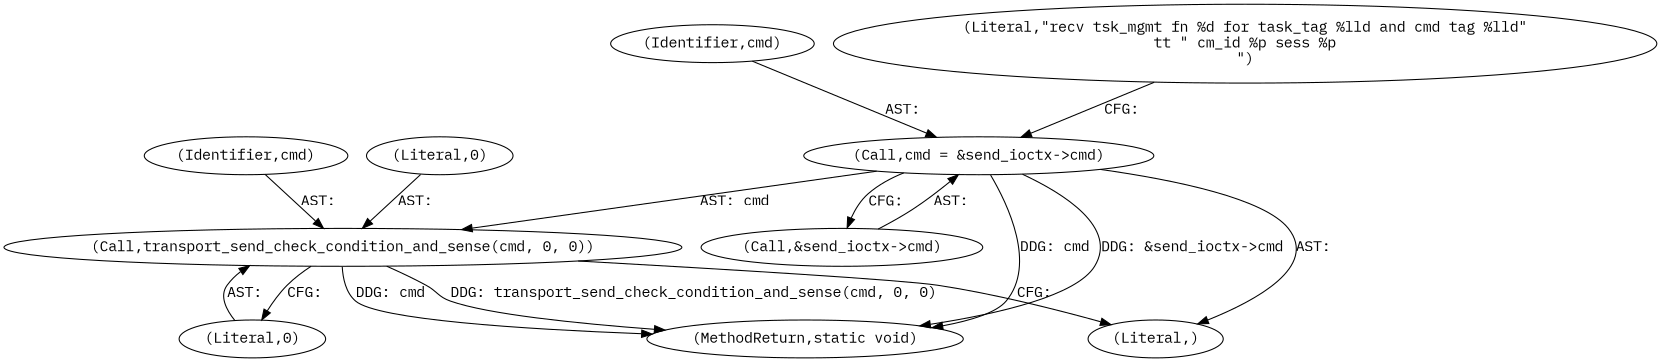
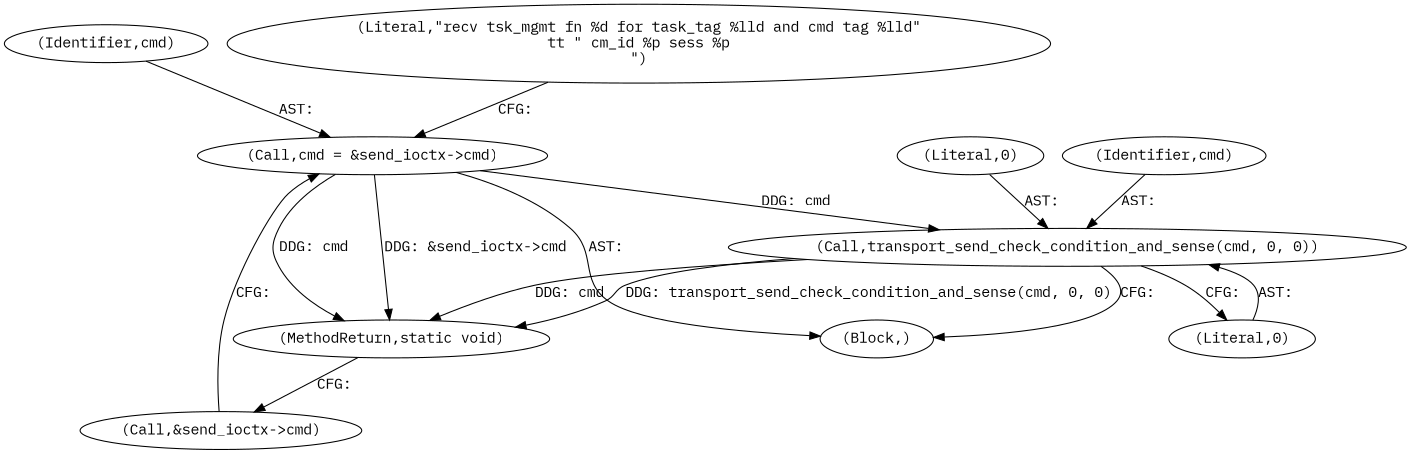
edge "(Call,cmd = &send_ioctx->cmd)" -> "(Call,&send_ioctx->cmd)": now "(MethodReturn,static void)" -> "(Call,&send_ioctx->cmd)"
edge "(Call,cmd = &send_ioctx->cmd)" -> "(Call,transport_send_check_condition_and_sense(cmd, 0, 0))": label "AST: cmd" -> "DDG: cmd"
edge "(Call,&send_ioctx->cmd)" -> "(Call,cmd = &send_ioctx->cmd)": label "AST: " -> "CFG: "
node "(Literal,)": label "(Literal,)" -> "(Block,)"
